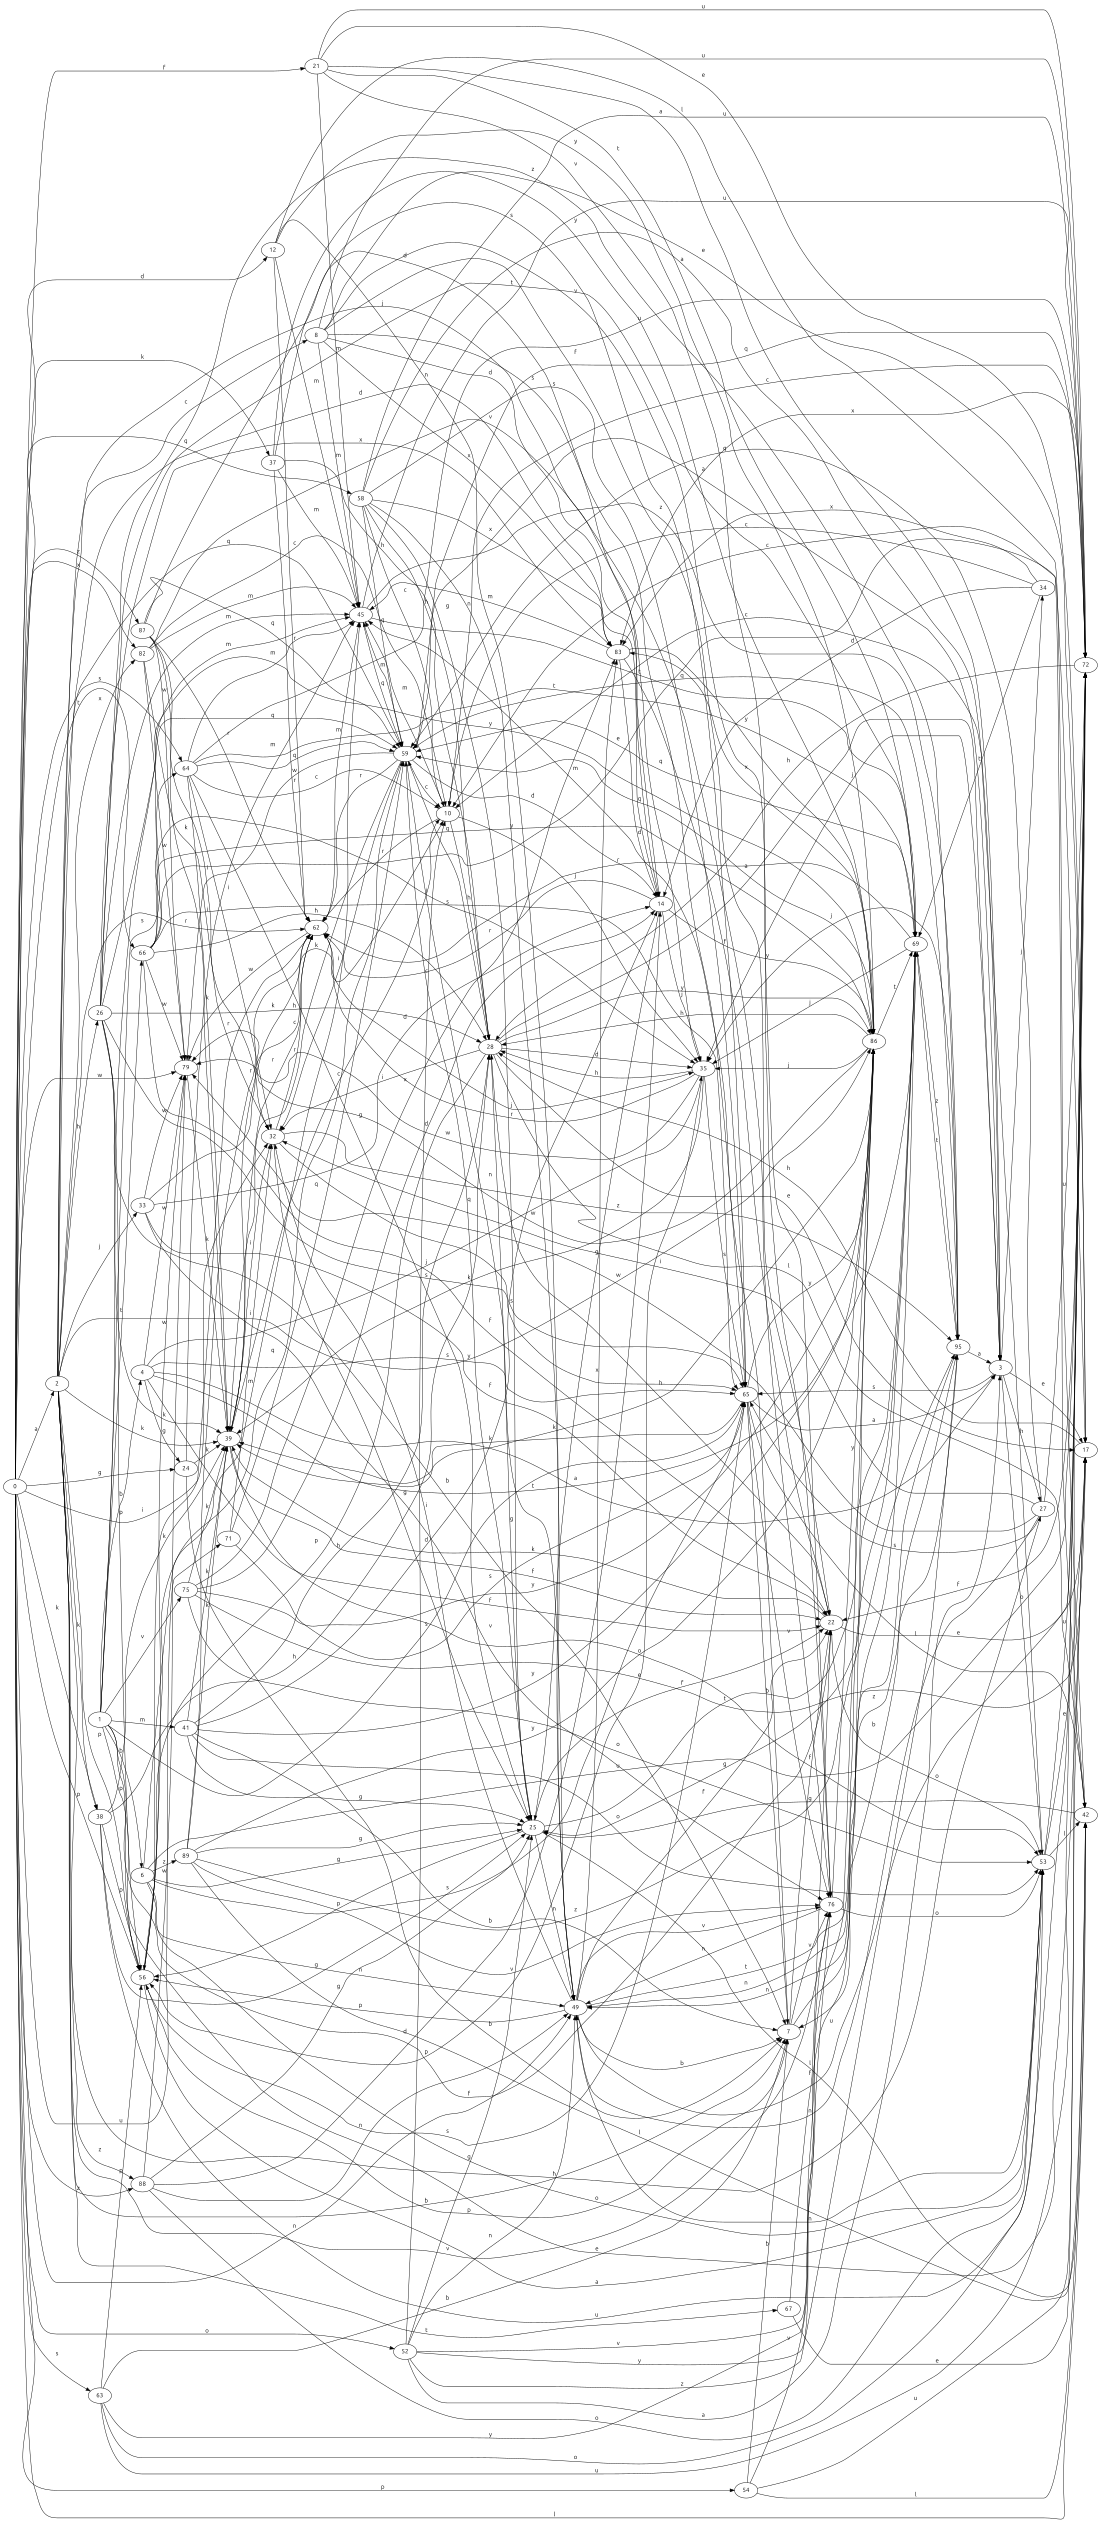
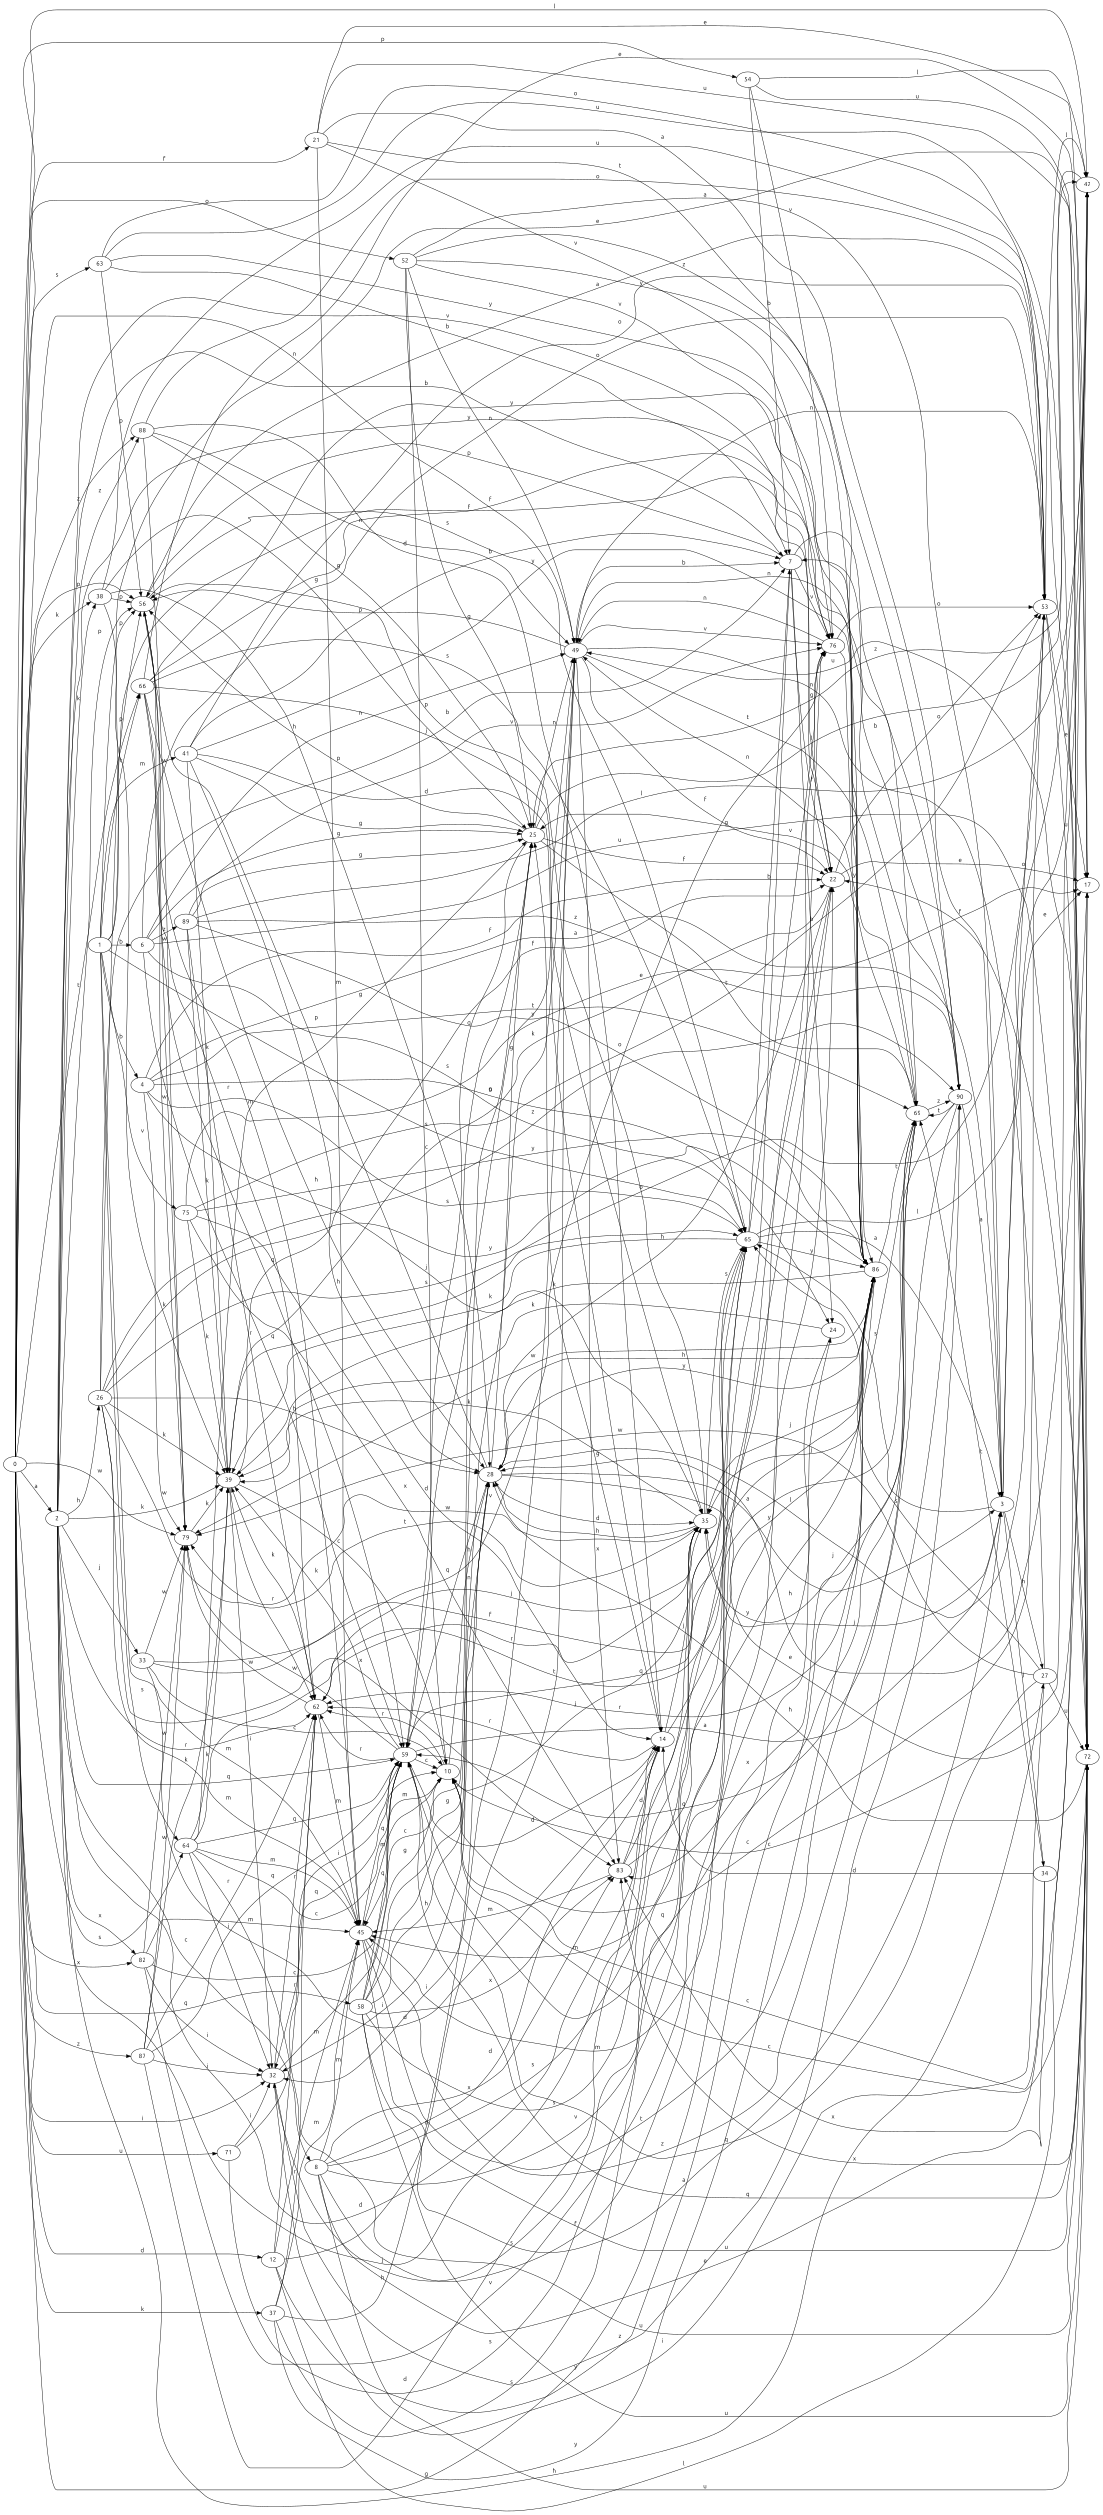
edge "26" -> "69": now "26" -> "35"
node "95": label "95" -> "90"
edge "24" -> "7": reversed
node "67": removed
